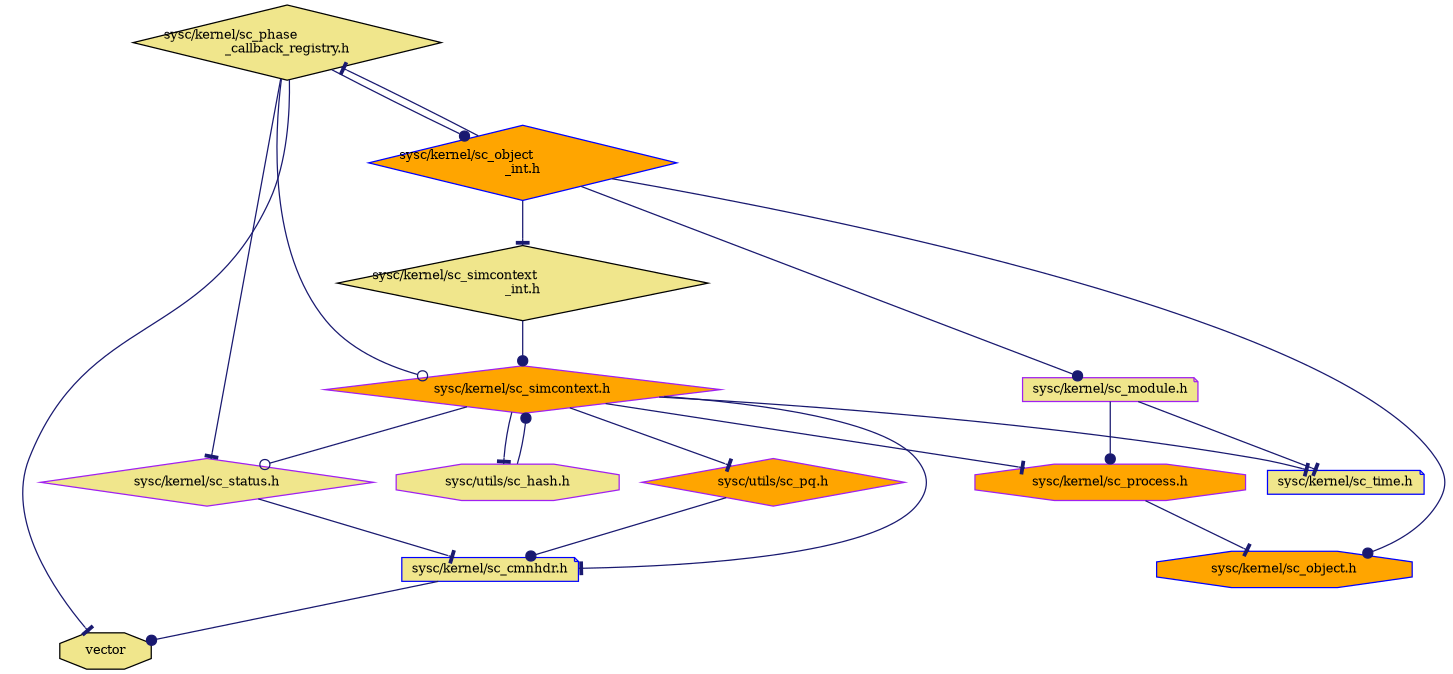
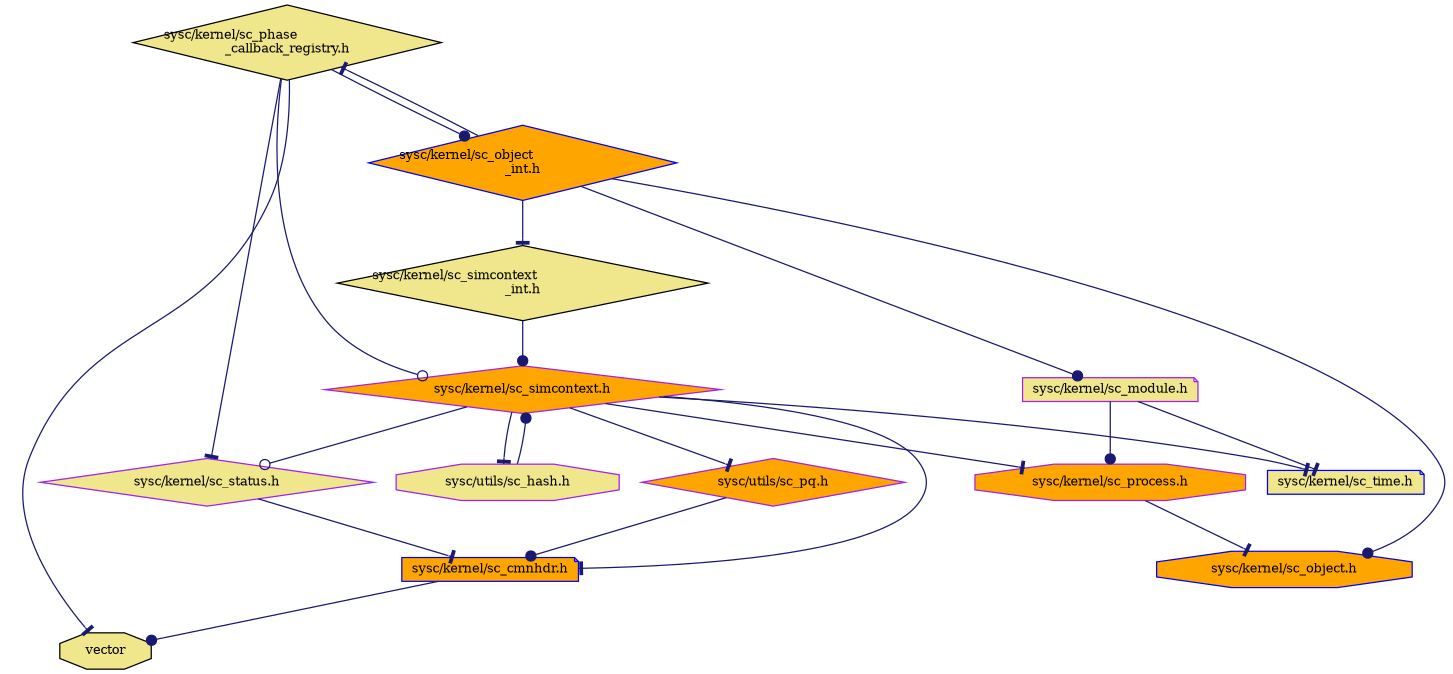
node "sysc/kernel/sc_cmnhdr.h": fillcolor khaki -> orange
